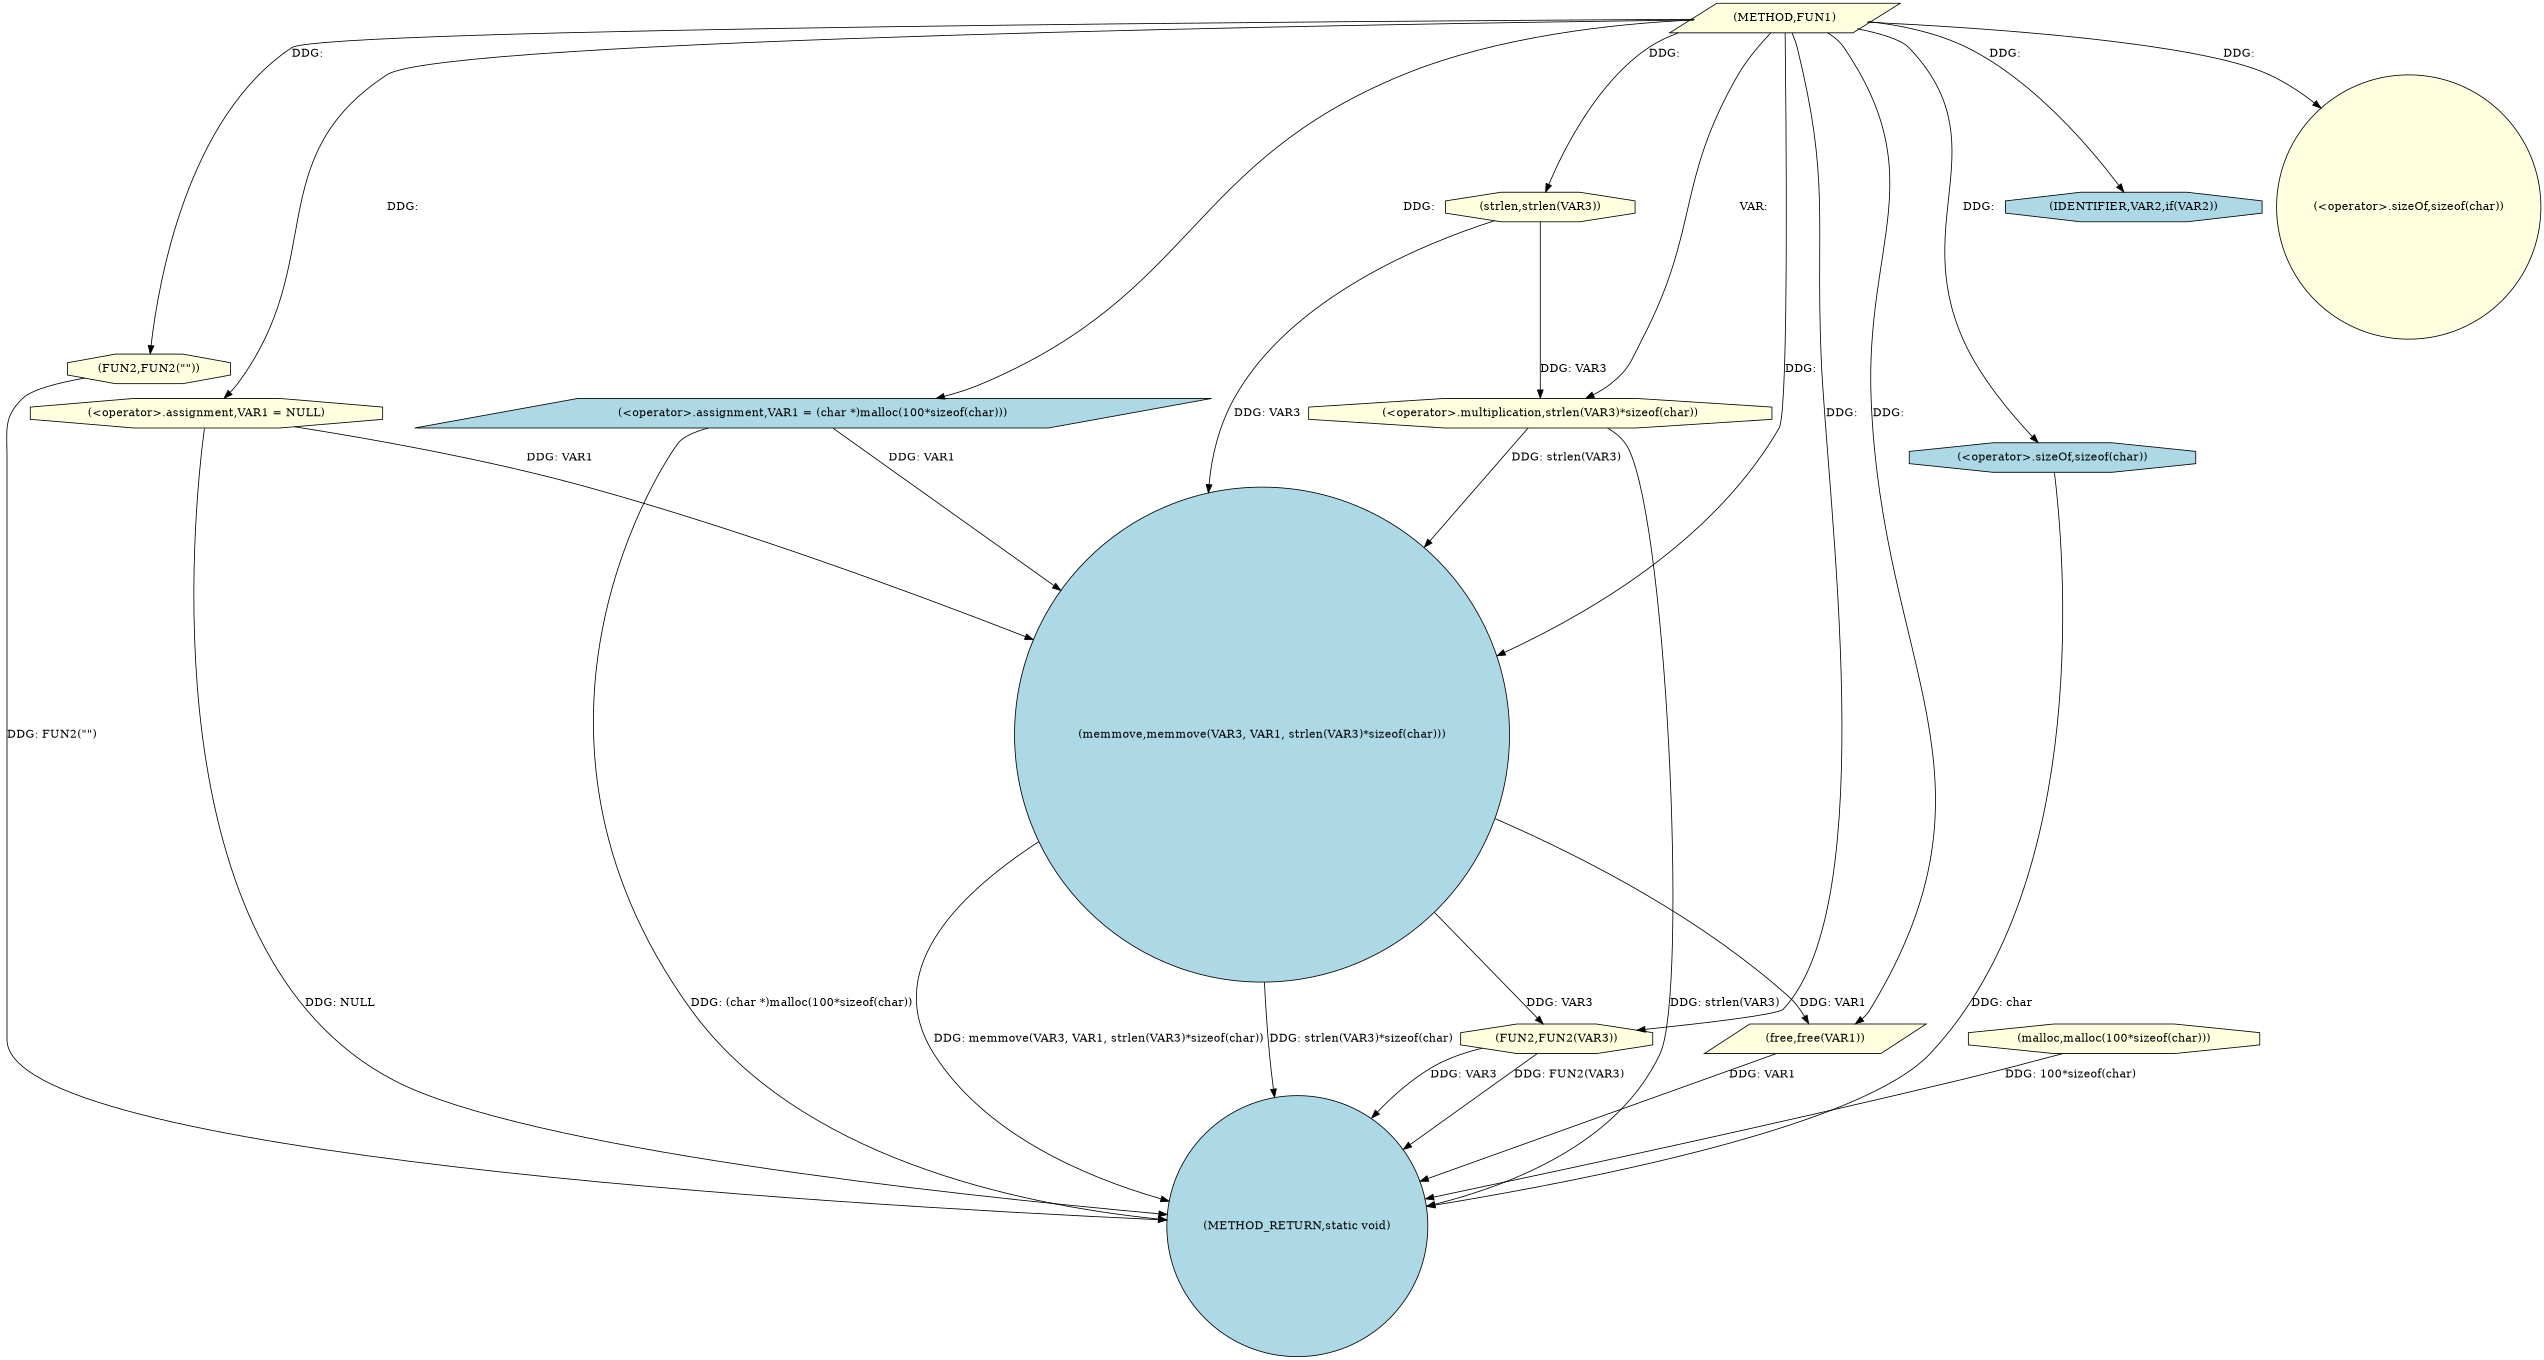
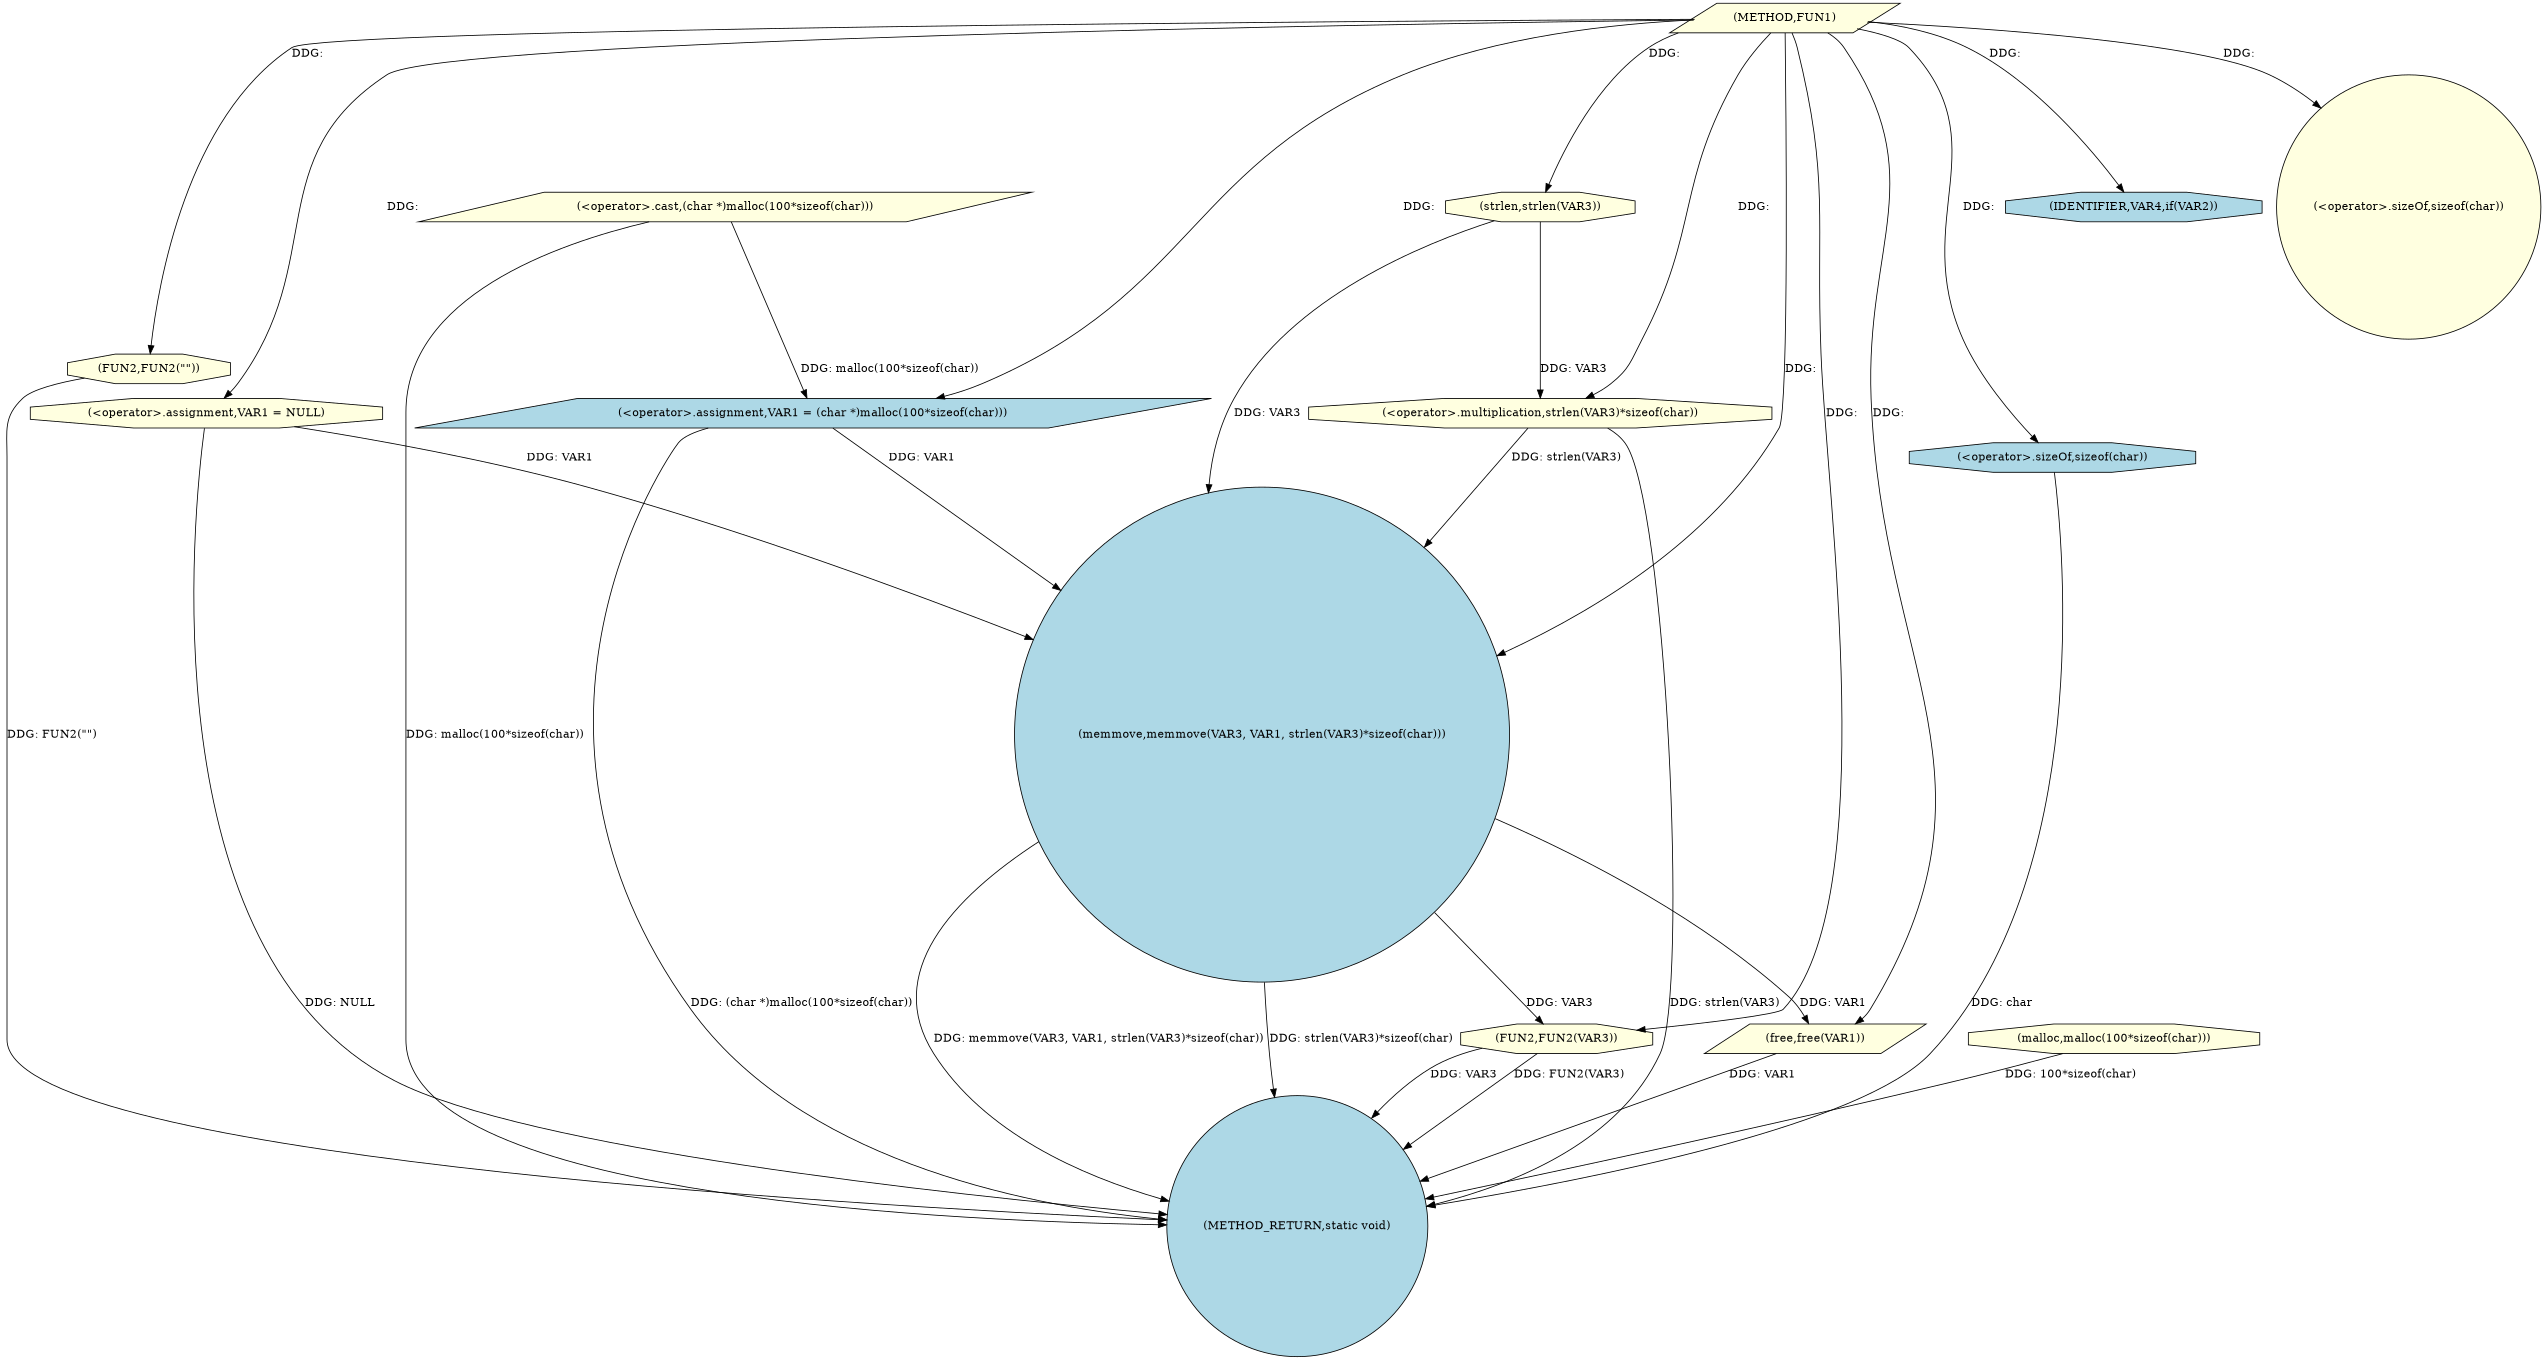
node "(<operator>.cast,(char *)malloc(100*sizeof(char)))": added
edge "(METHOD,FUN1)" -> "(<operator>.multiplication,strlen(VAR3)*sizeof(char))": label "VAR: " -> "DDG: "
node "(IDENTIFIER,VAR2,if(VAR2))": label "(IDENTIFIER,VAR2,if(VAR2))" -> "(IDENTIFIER,VAR4,if(VAR2))"
